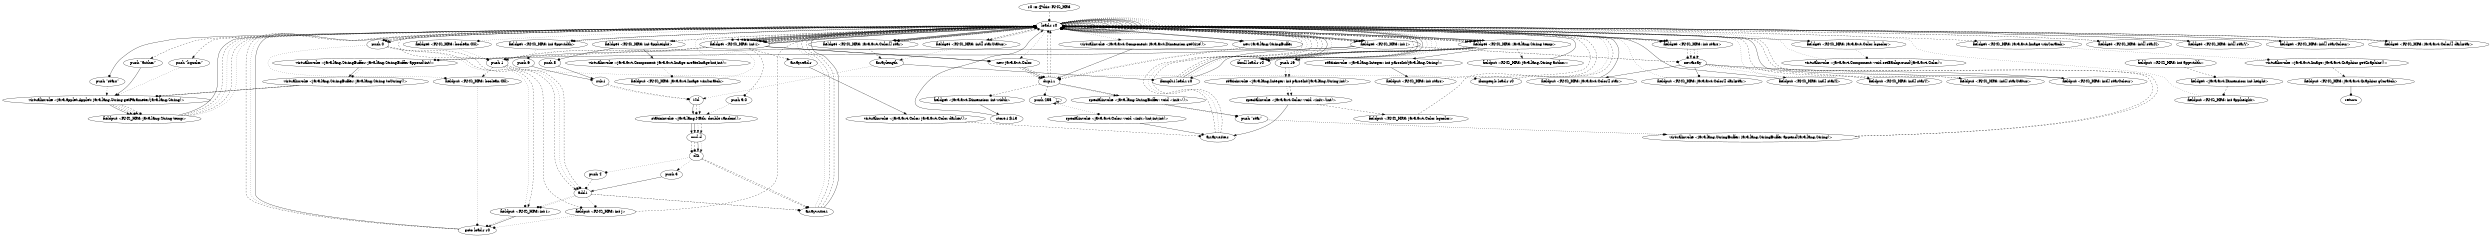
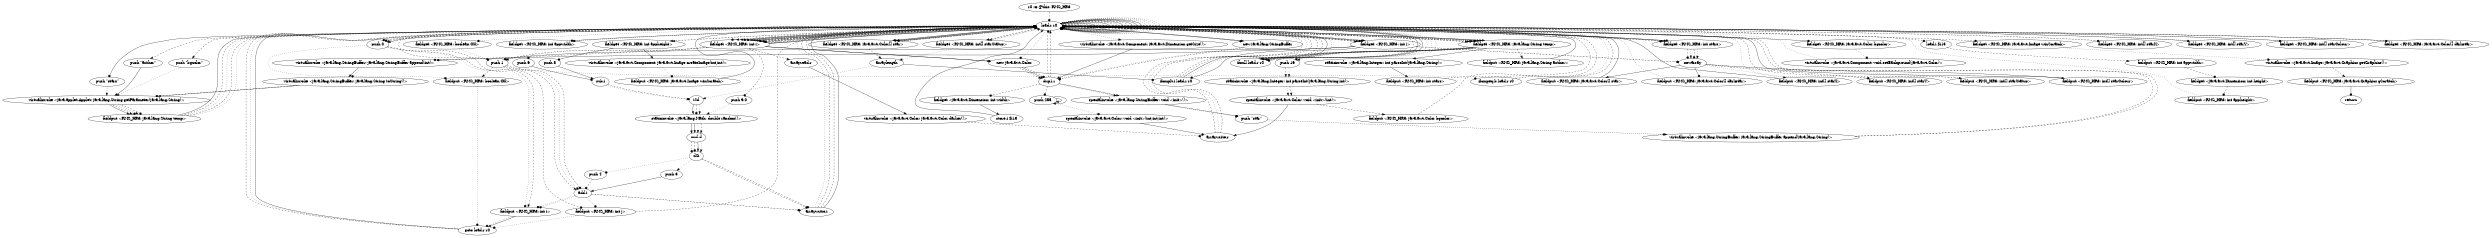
edge "fieldput <RMS_HR3: java.awt.Image winScratch>" -> "load.r r0": style dotted -> solid
node "load.i $i13": added
edge "load.r r0" -> "new java.awt.Color": arrowhead normal -> dot
